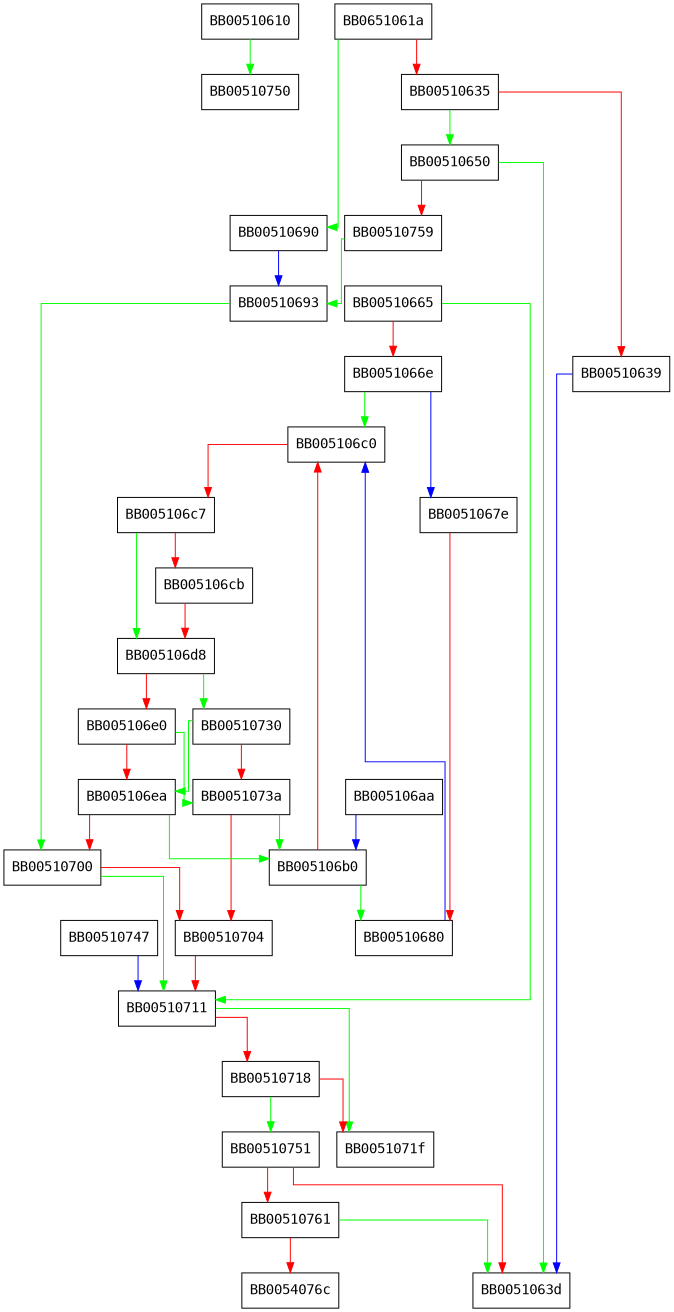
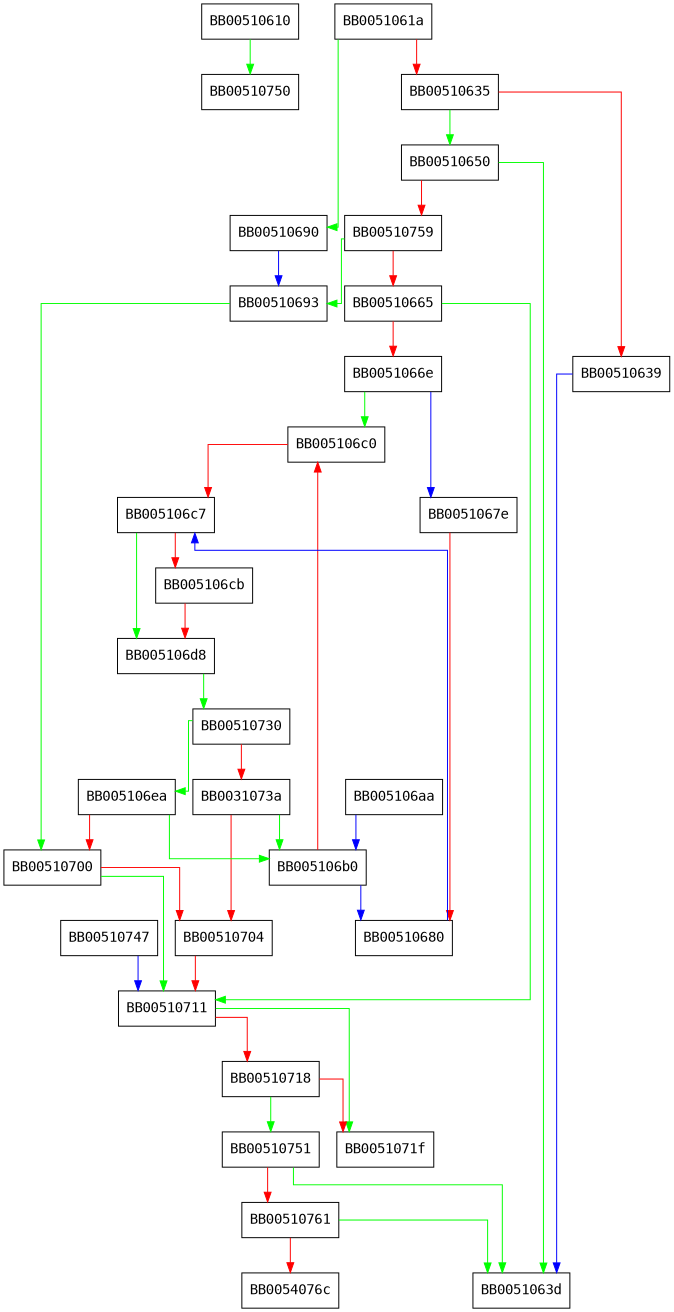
node "BB0651061a": label "BB0651061a" -> "BB0051061a"
edge "BB00510759" -> "BB00510665": added
node "BB005106e0": removed
edge "BB00510680" -> "BB005106c0": now "BB00510680" -> "BB005106c7"
node "BB0051073a": label "BB0051073a" -> "BB0031073a"
edge "BB005106b0" -> "BB00510680": color green -> blue
edge "BB00510751" -> "BB0051063d": color red -> green
